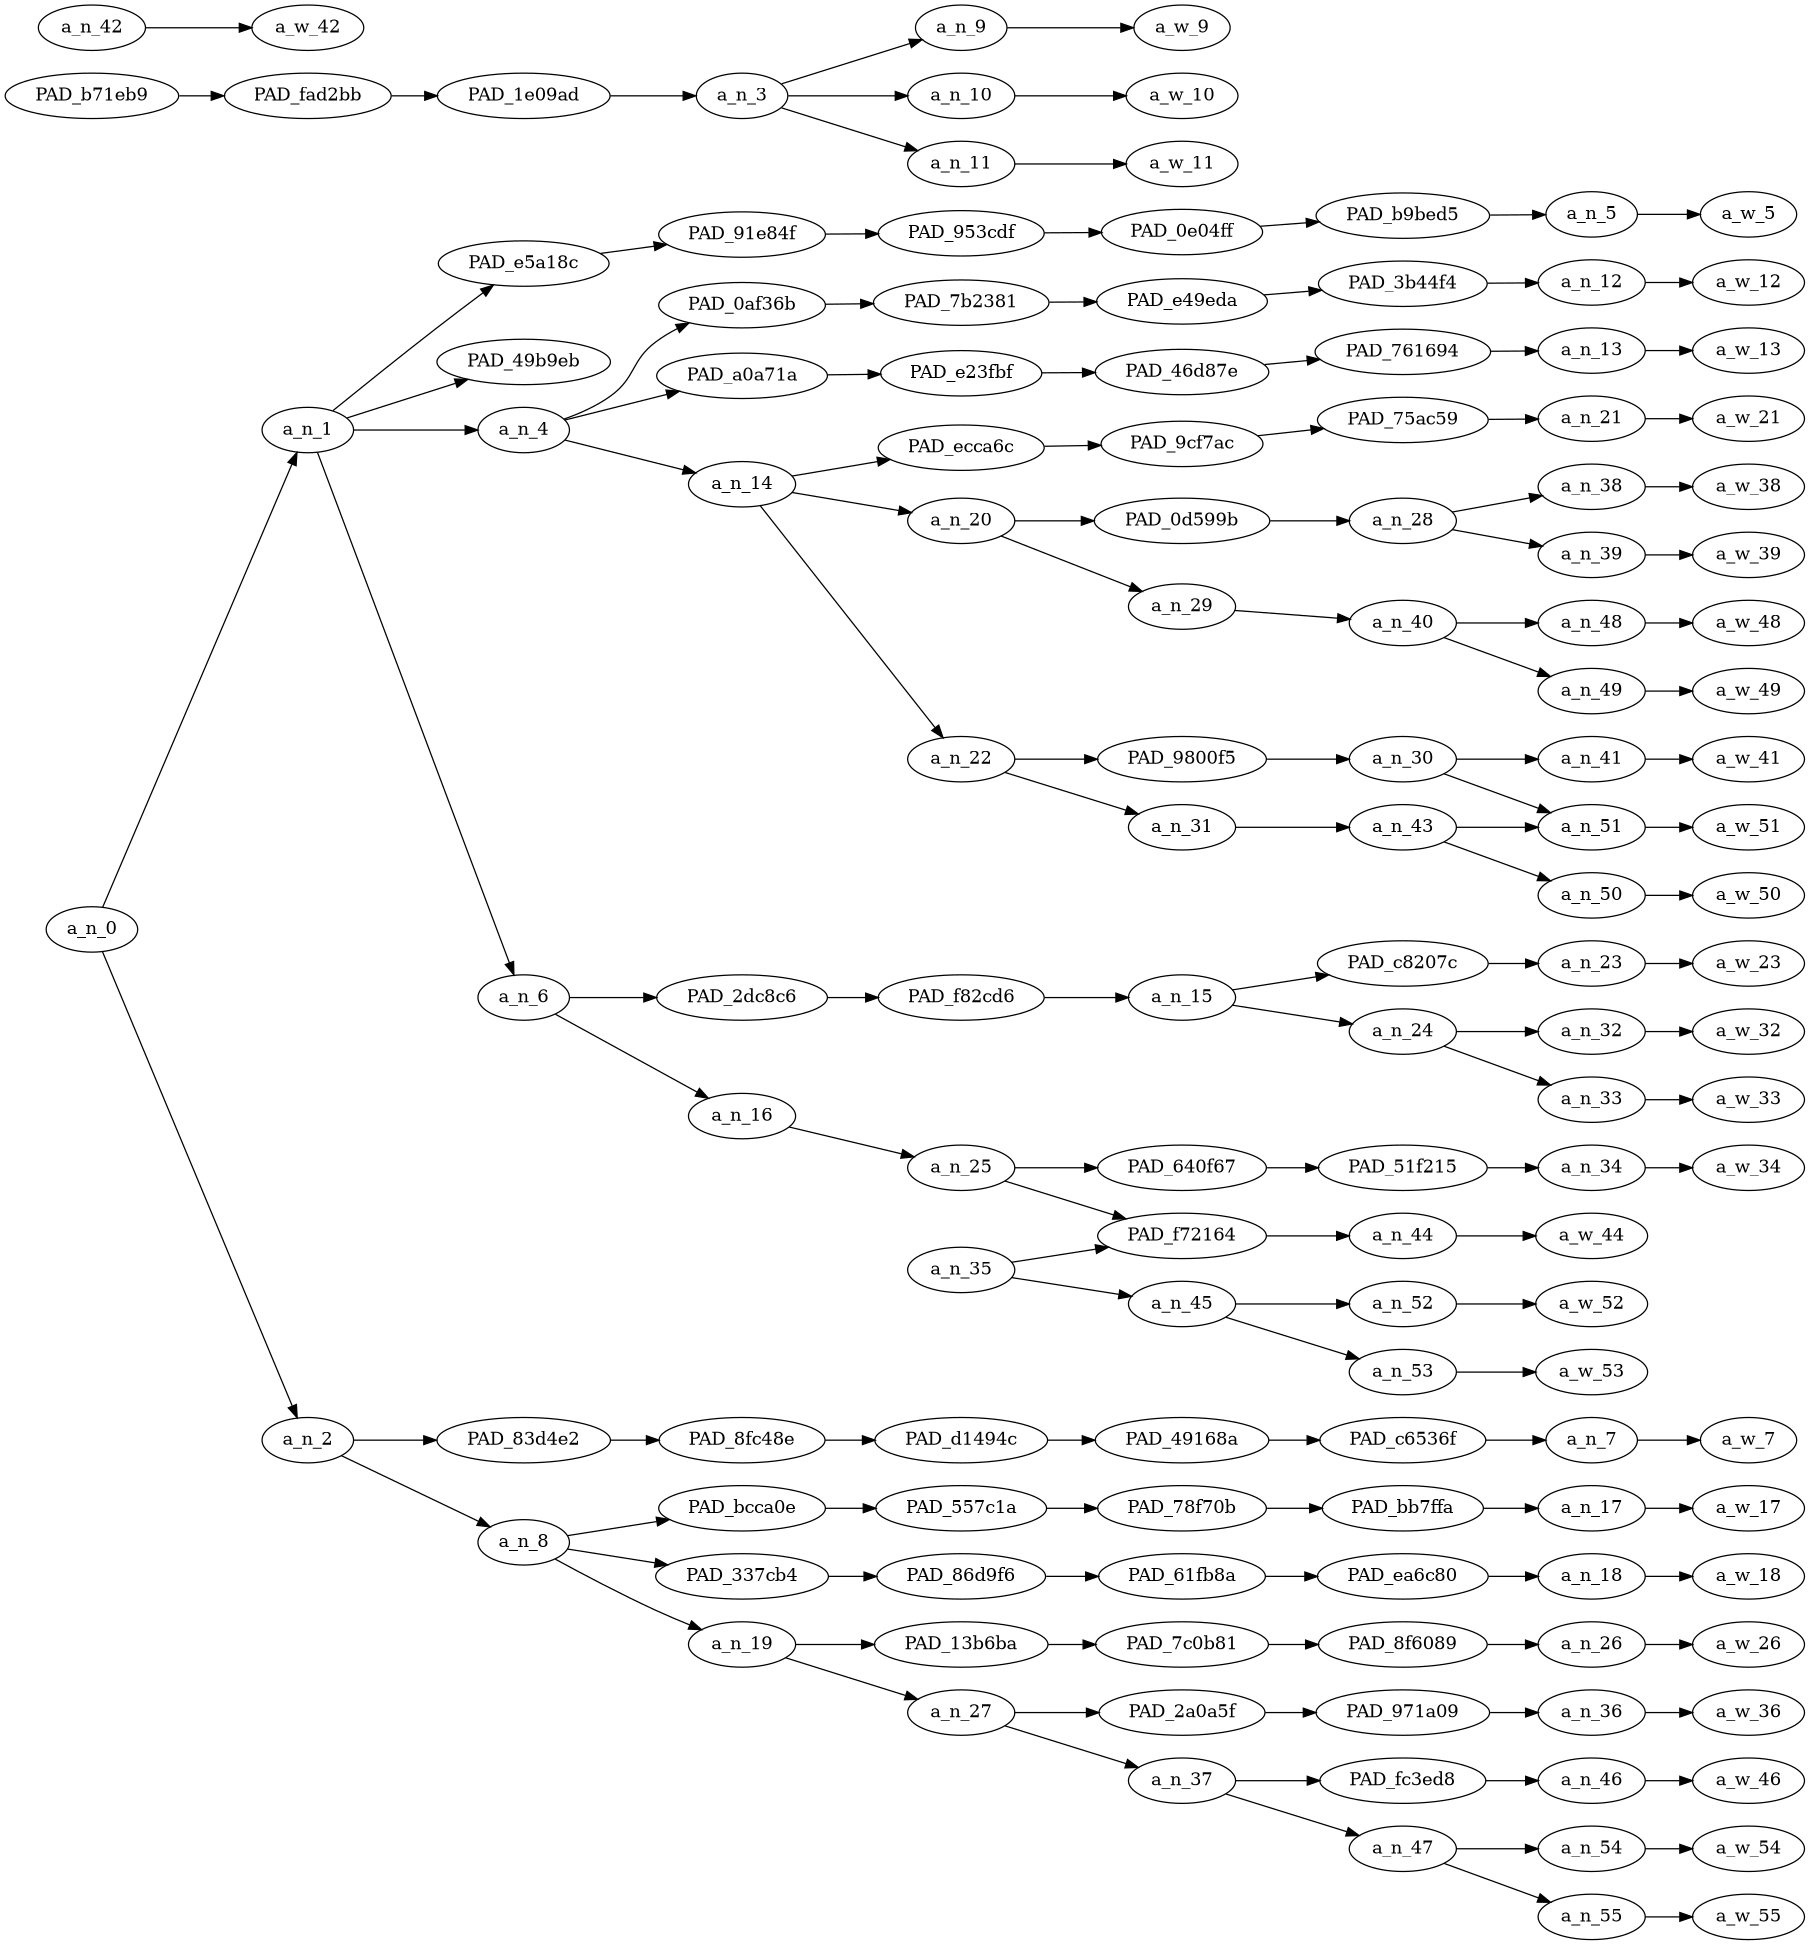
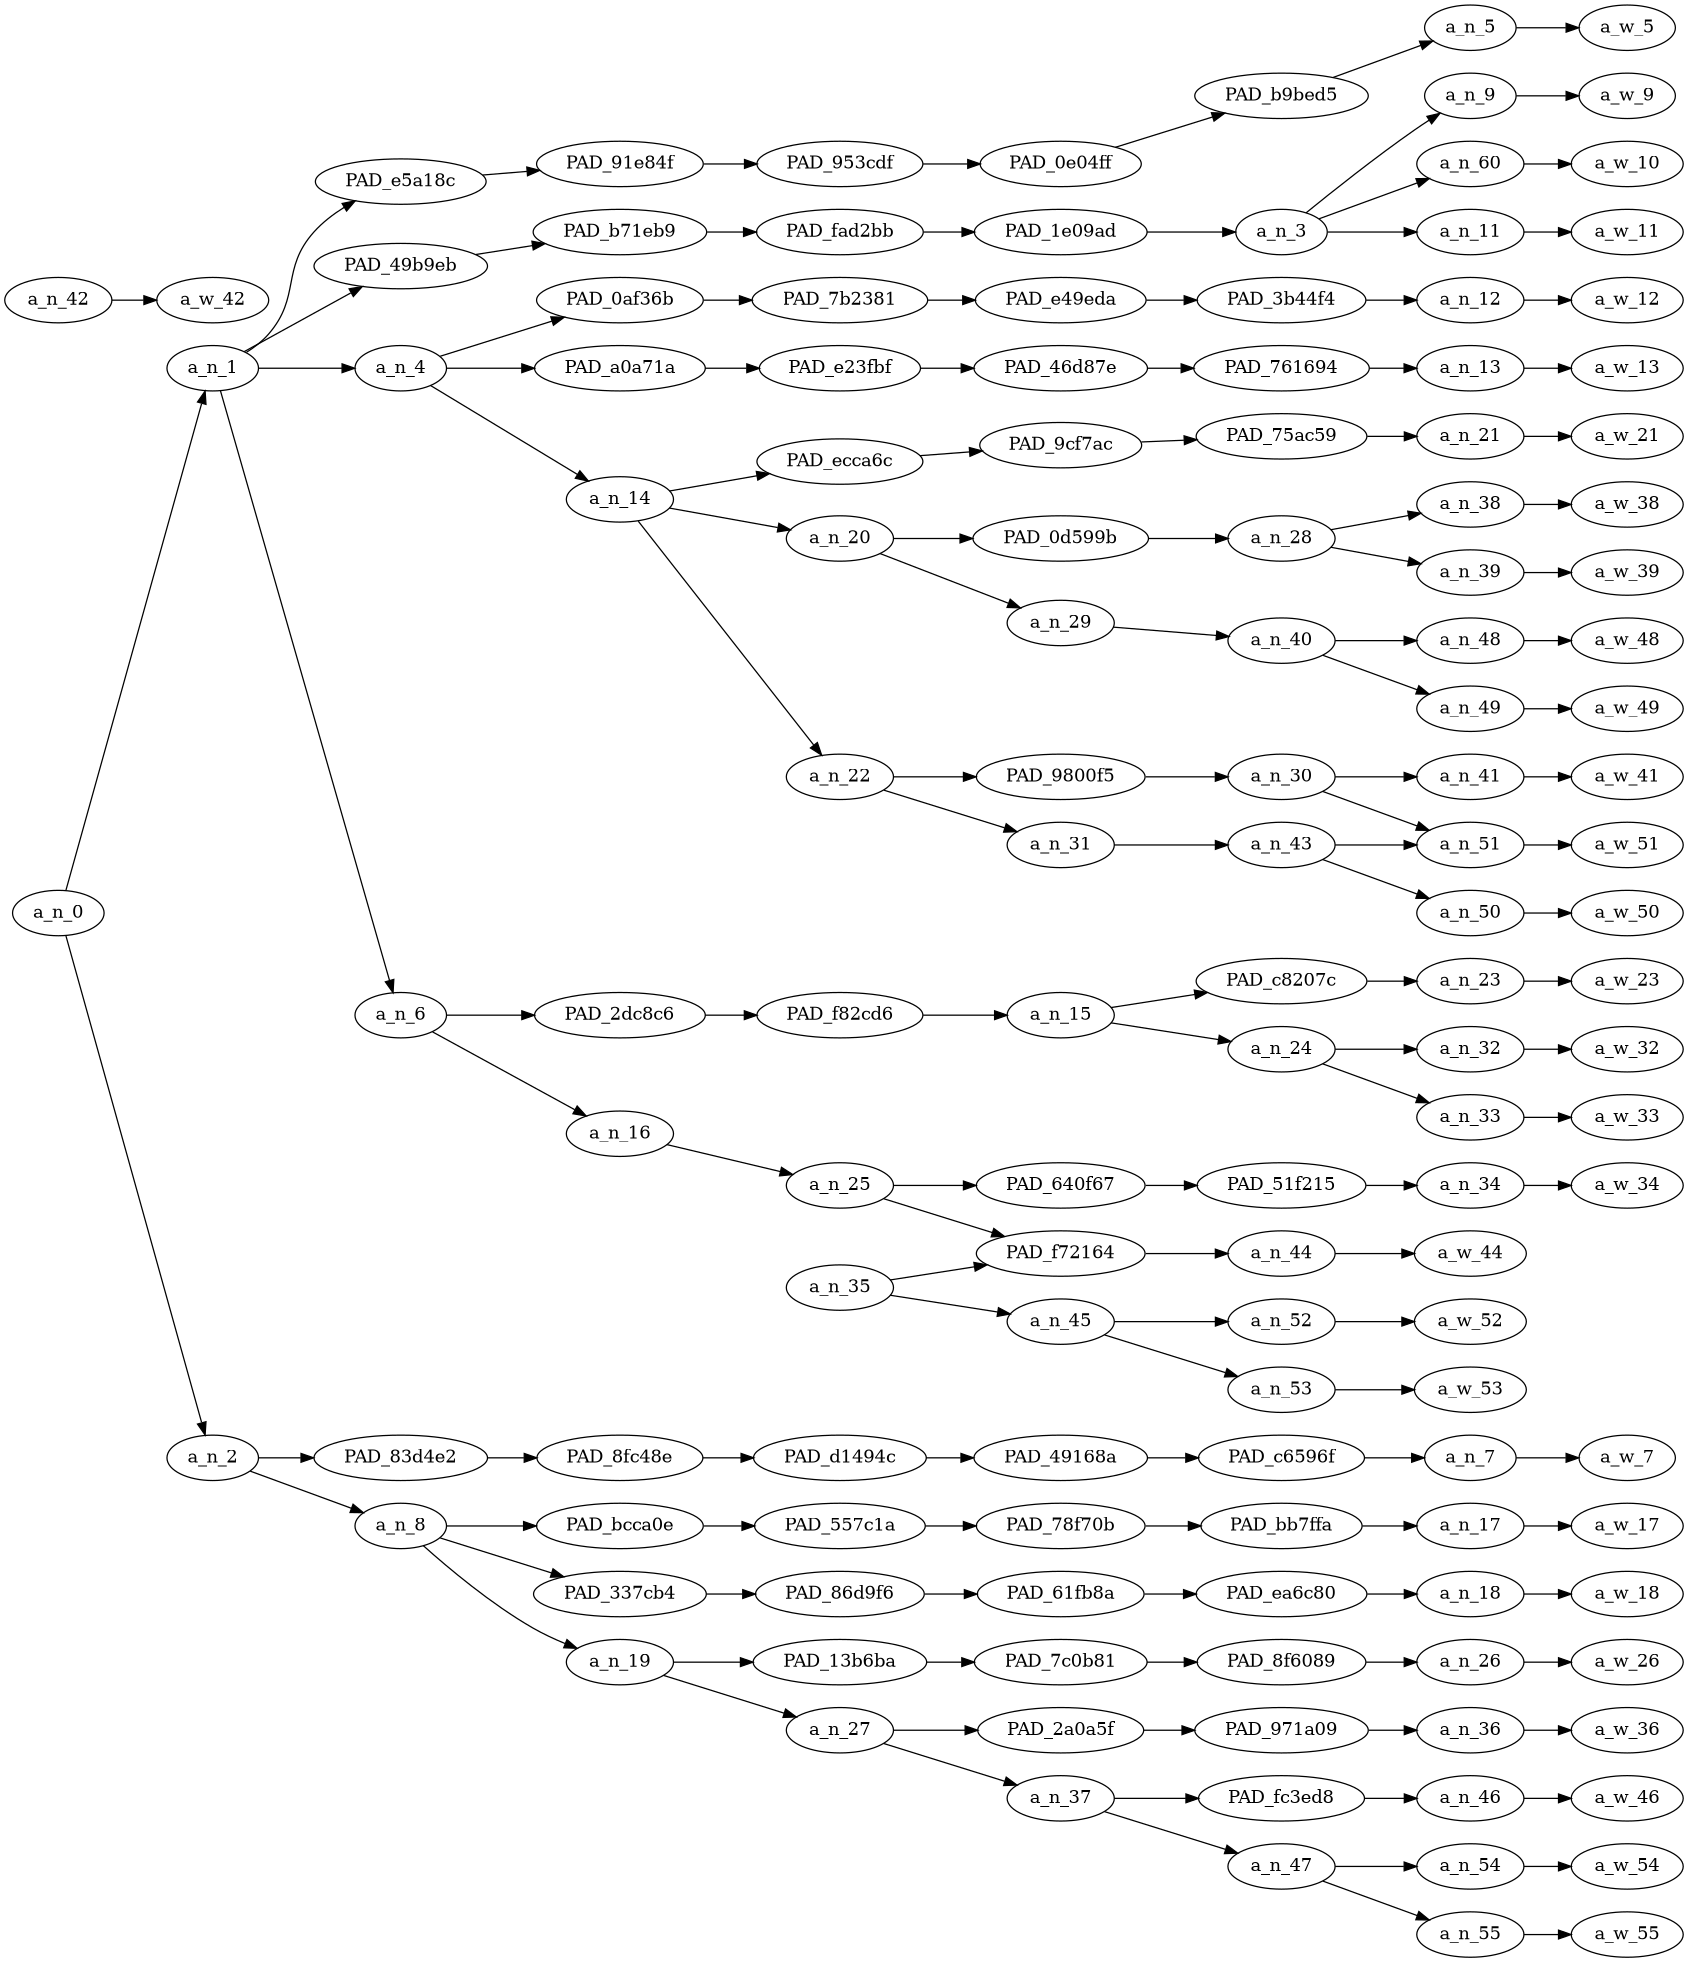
node "a_n_10": label "a_n_10" -> "a_n_60"
edge "PAD_49b9eb" -> "PAD_b71eb9": added
node "PAD_c6536f": label "PAD_c6536f" -> "PAD_c6596f"
